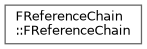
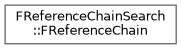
node "FReferenceChain ::FReferenceChain": label "FReferenceChain ::FReferenceChain" -> "FReferenceChainSearch ::FReferenceChain"
